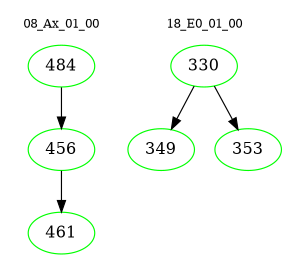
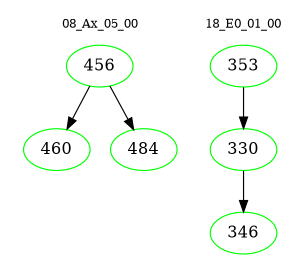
cluster "08_Ax_01_00": label "08_Ax_01_00" -> "08_Ax_05_00"
edge "484" -> "456": reversed
edge "330" -> "353": reversed
node "349": label "349" -> "346"
node "461": label "461" -> "460"
